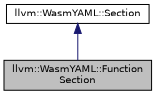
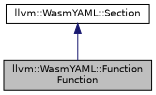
node "llvm::WasmYAML::Function Section": label "llvm::WasmYAML::Function Section" -> "llvm::WasmYAML::Function Function"
